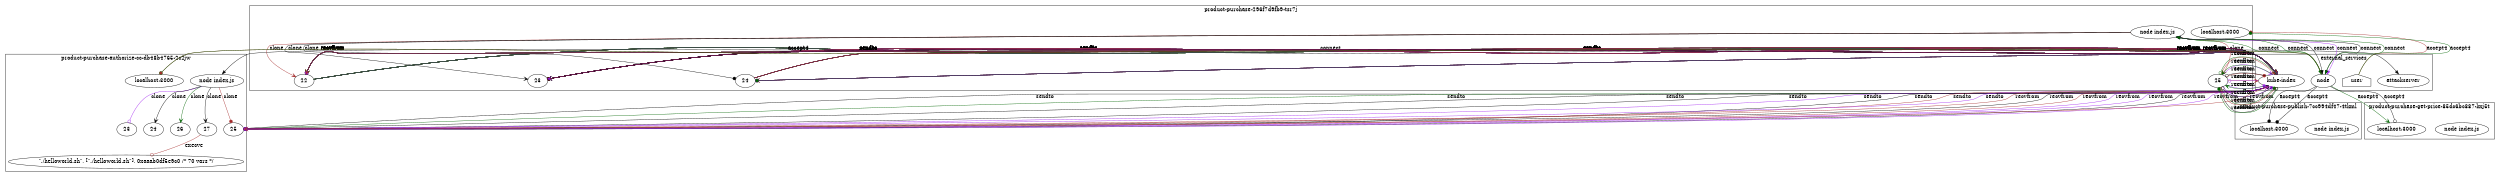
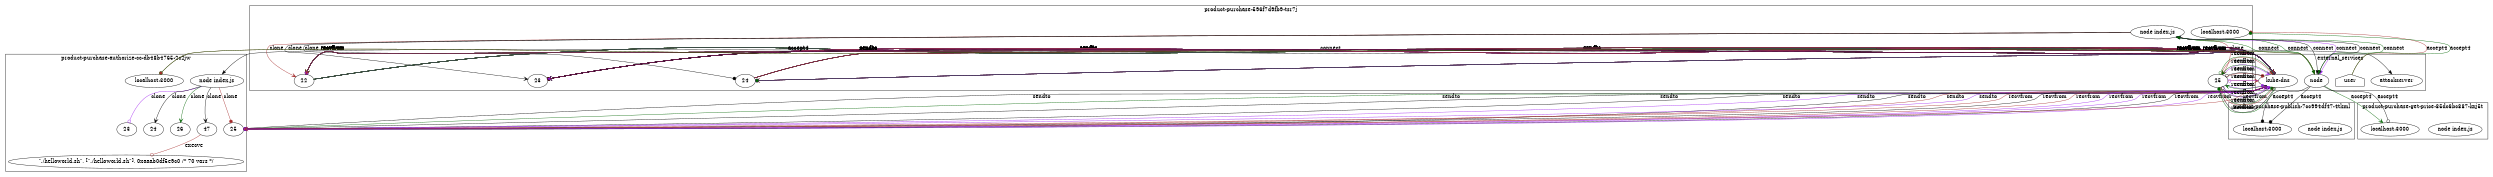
cluster " product-purchase-296f7d9fb9-tsr7j ": label " product-purchase-296f7d9fb9-tsr7j " -> " product-purchase-596f7d9fb9-tsr7j "
node "kube-index": label "kube-index" -> "kube-dns"
node "27": label "27" -> "47"
